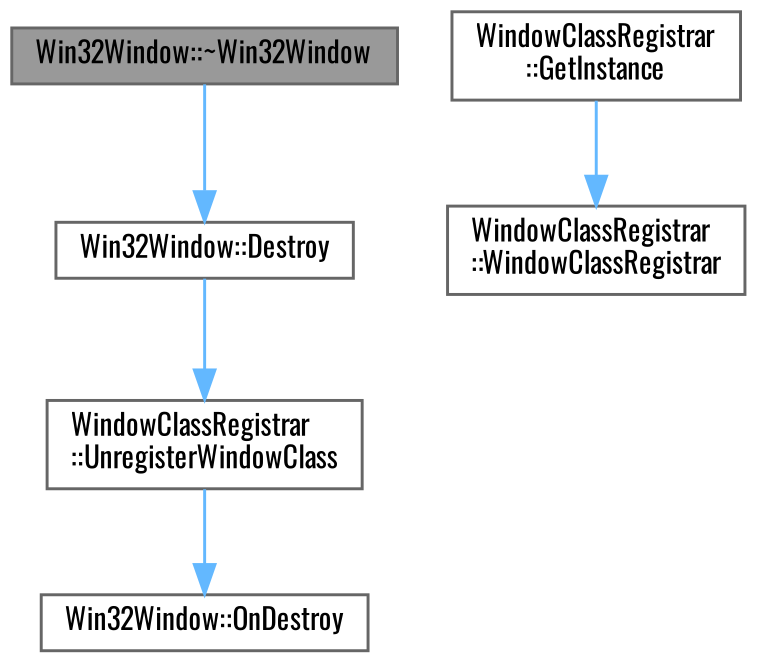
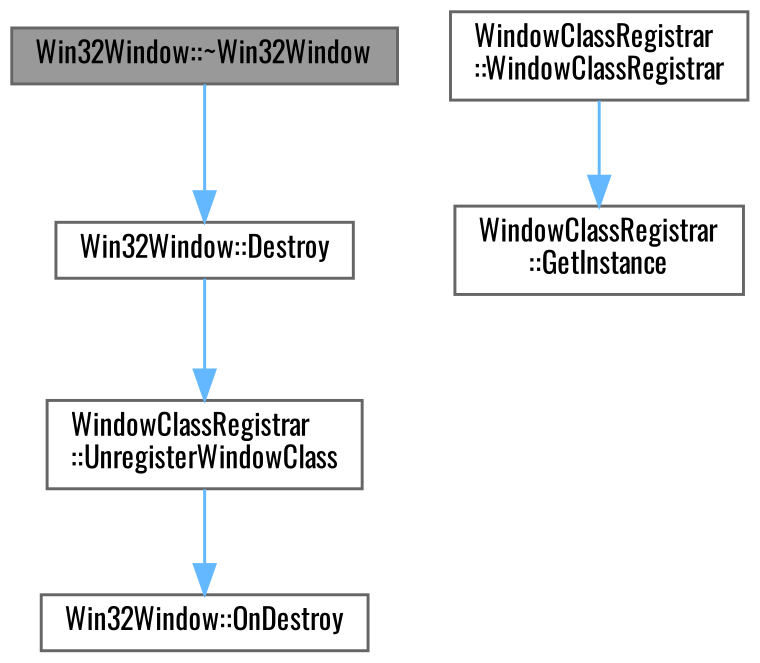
edge "WindowClassRegistrar ::GetInstance" -> "WindowClassRegistrar ::WindowClassRegistrar": reversed
